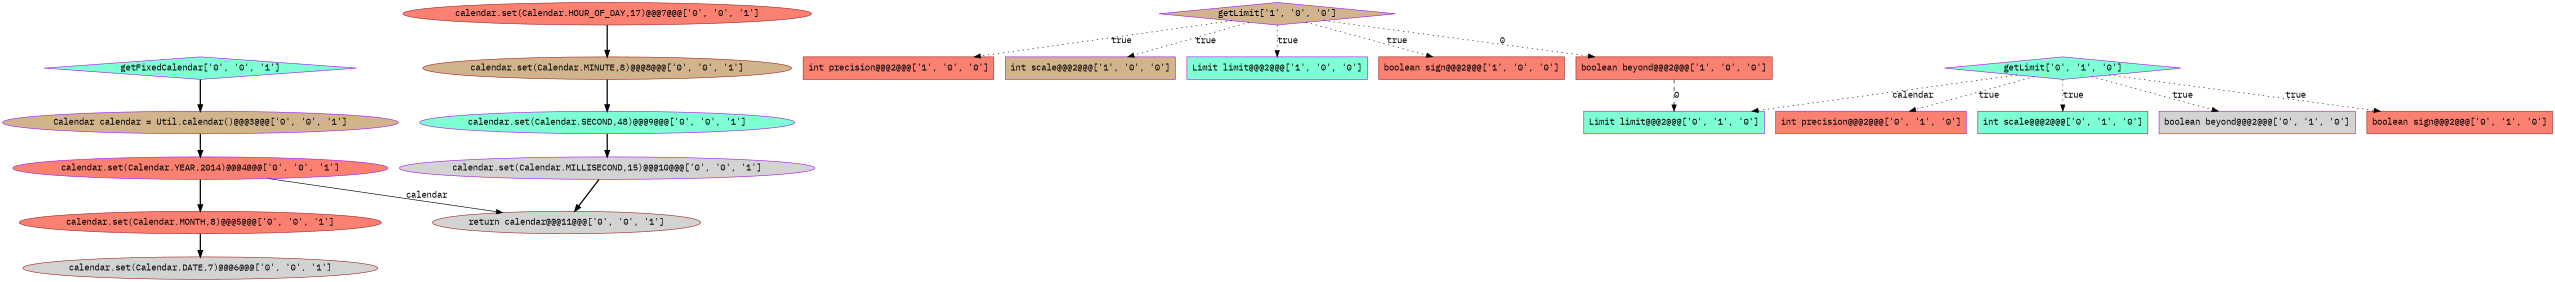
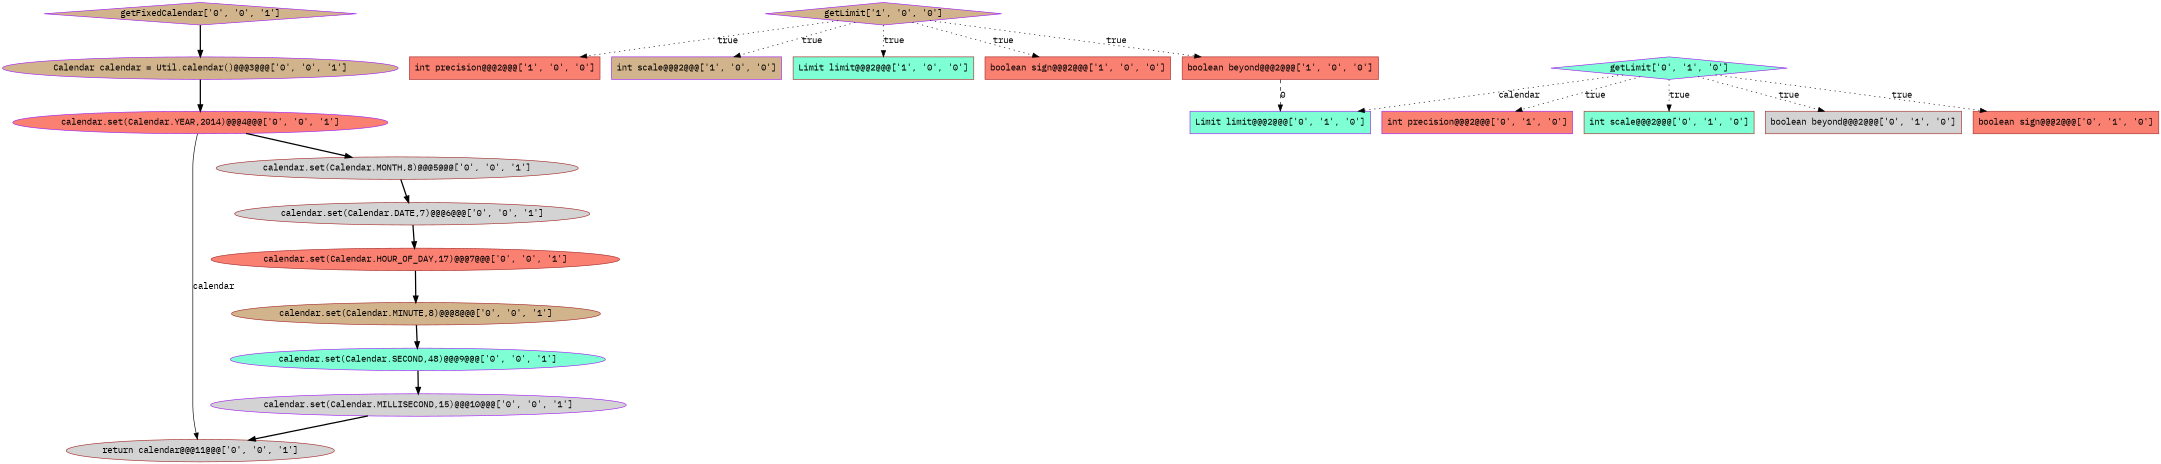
edge "getLimit['1', '0', '0']" -> "boolean beyond@@@2@@@['1', '0', '0']": label "0" -> "true"
node "getFixedCalendar['0', '0', '1']": fillcolor aquamarine -> tan
node "Limit limit@@@2@@@['1', '0', '0']": color purple -> brown
node "boolean beyond@@@2@@@['0', '1', '0']": color purple -> brown
node "calendar.set(Calendar.MONTH,8)@@@5@@@['0', '0', '1']": fillcolor salmon -> lightgrey
edge "calendar.set(Calendar.DATE,7)@@@6@@@['0', '0', '1']" -> "calendar.set(Calendar.HOUR_OF_DAY,17)@@@7@@@['0', '0', '1']": added
